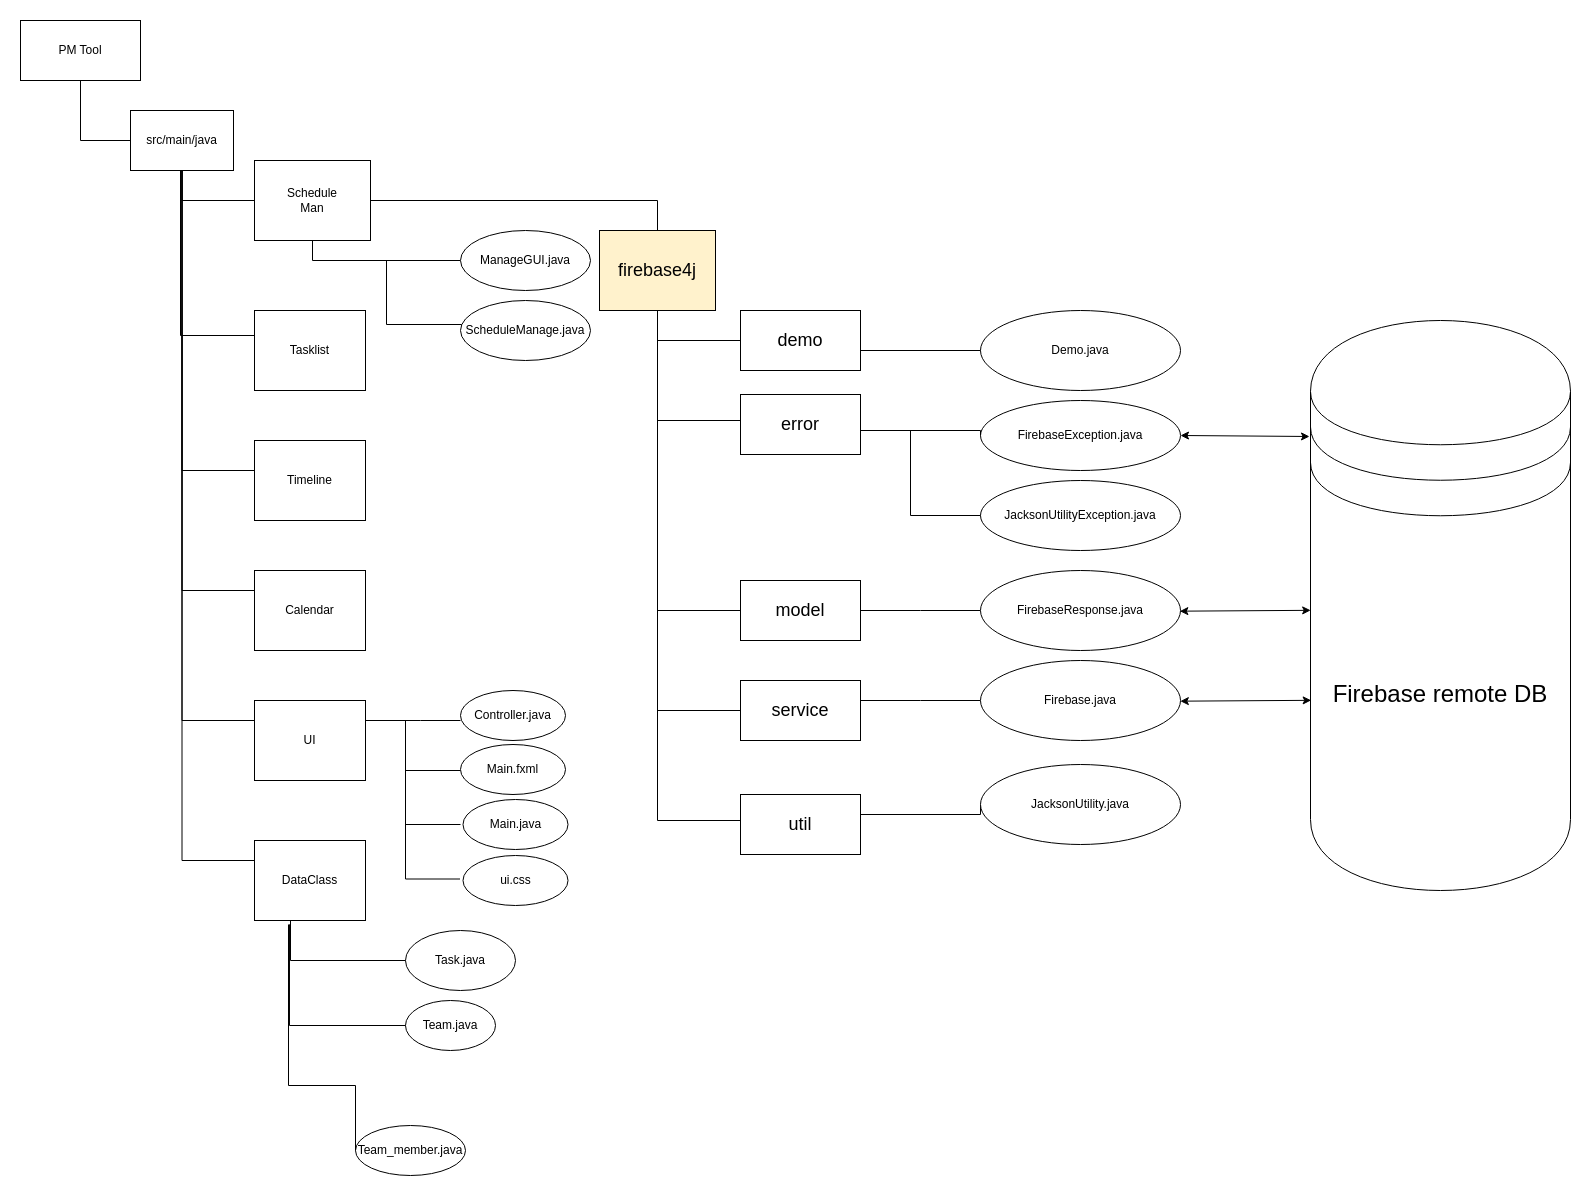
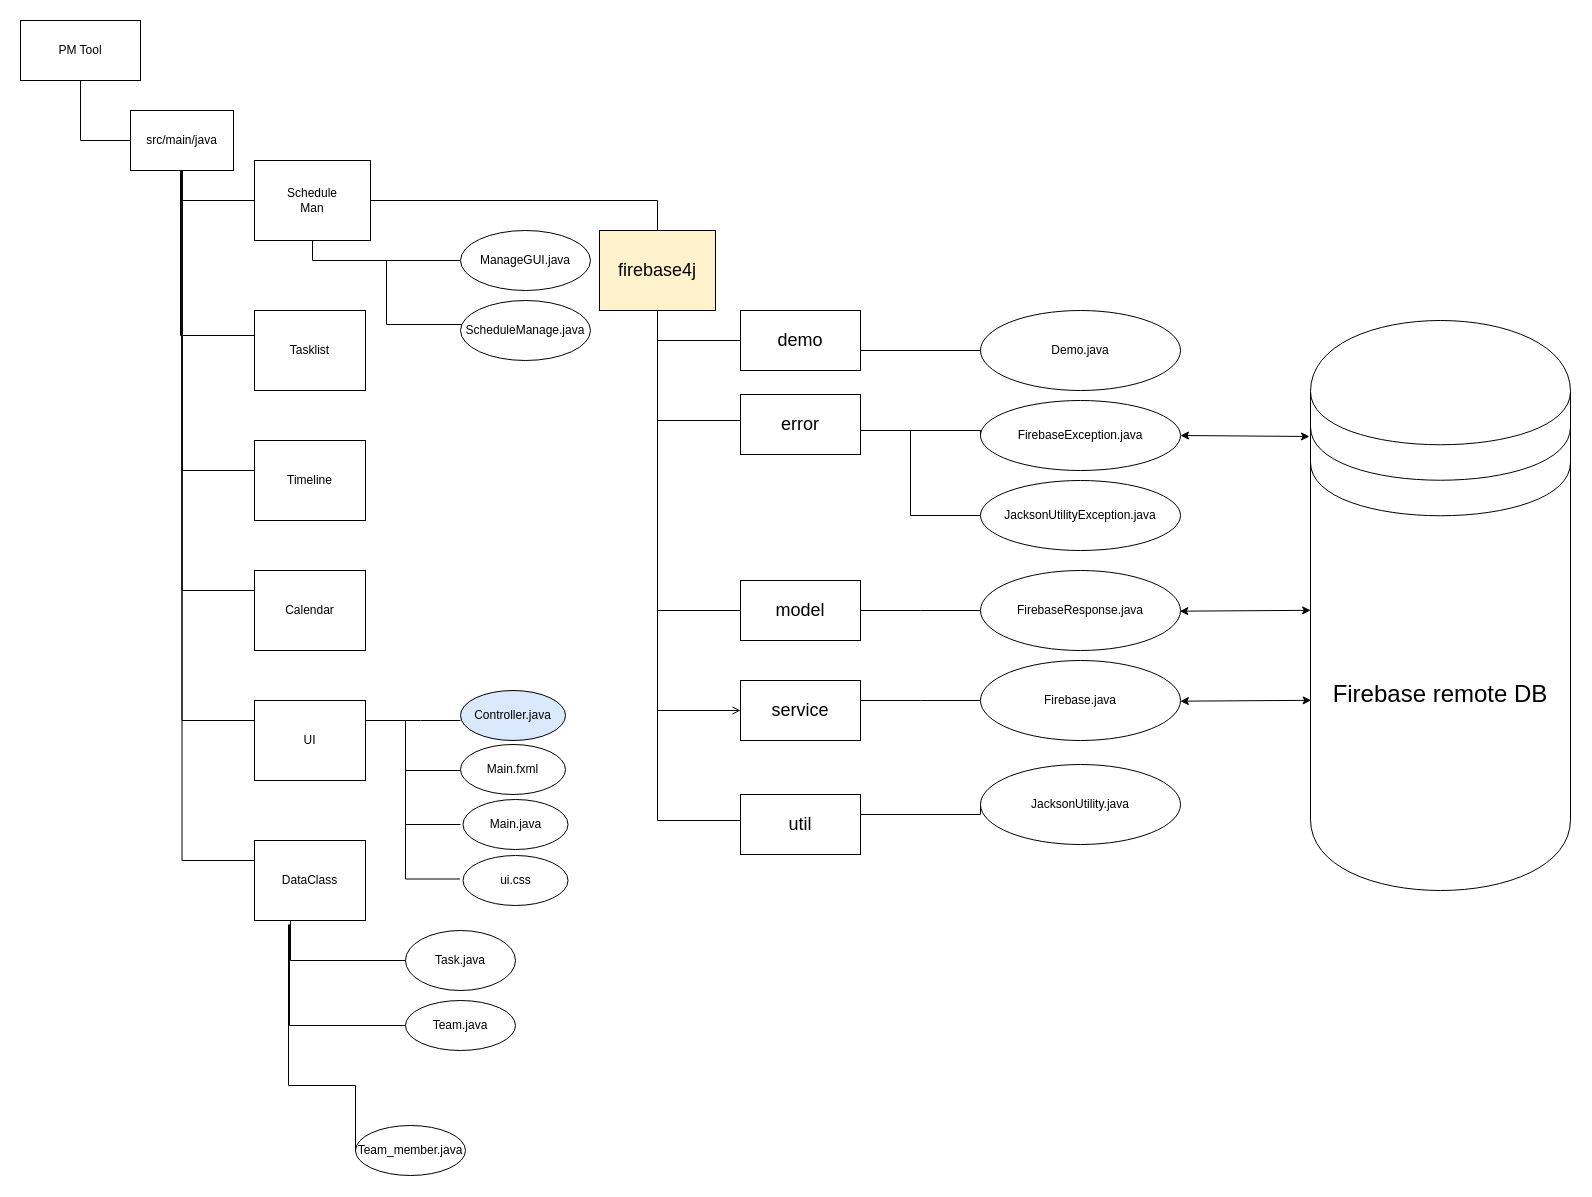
edge "firebase4j" -- "service": arrowhead none -> open
node "Controller.java": fillcolor #ffffff -> #dae8fc
node "Team.java": size 90x50 -> 110x50
